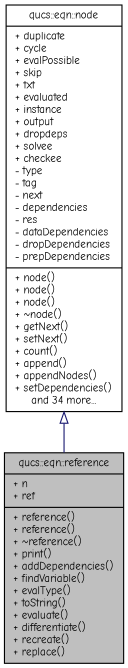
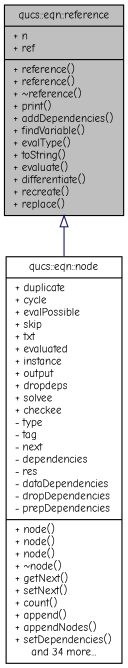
edge "qucs::eqn::reference" -> "qucs::eqn::node": reversed
